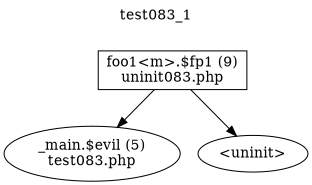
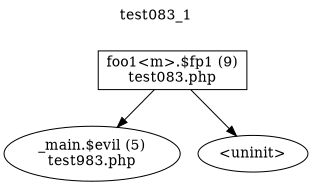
node "foo1<m>.$fp1 (9) uninit083.php": label "foo1<m>.$fp1 (9) uninit083.php" -> "foo1<m>.$fp1 (9) test083.php"
node "_main.$evil (5) test083.php": label "_main.$evil (5) test083.php" -> "_main.$evil (5) test983.php"
